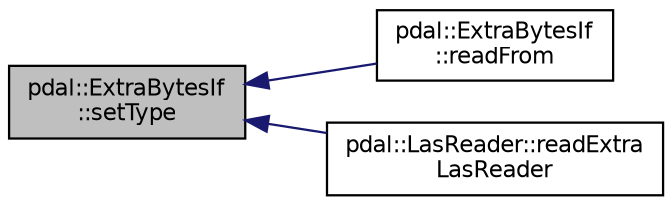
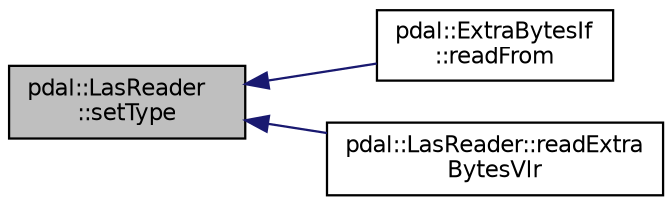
node "pdal::ExtraBytesIf ::setType": label "pdal::ExtraBytesIf ::setType" -> "pdal::LasReader ::setType"
node "pdal::LasReader::readExtra LasReader": label "pdal::LasReader::readExtra LasReader" -> "pdal::LasReader::readExtra BytesVlr"
